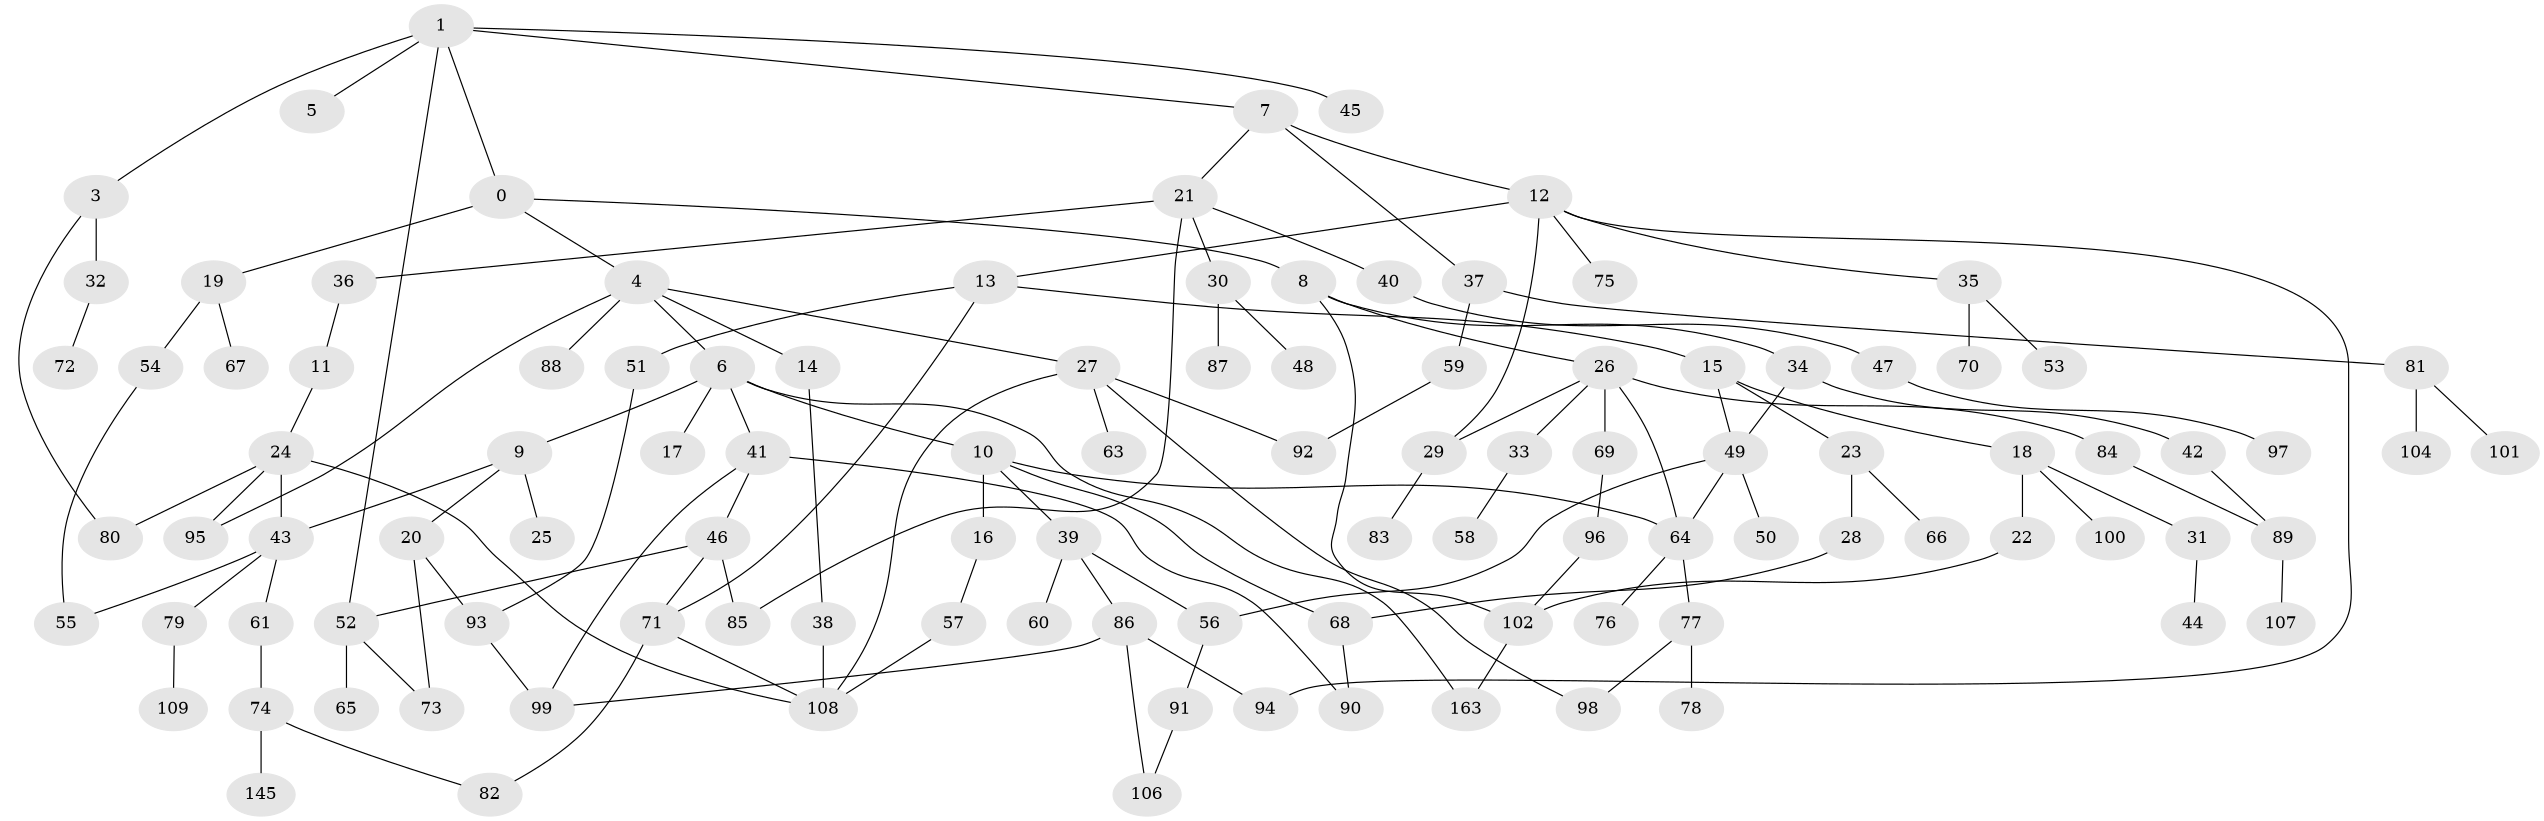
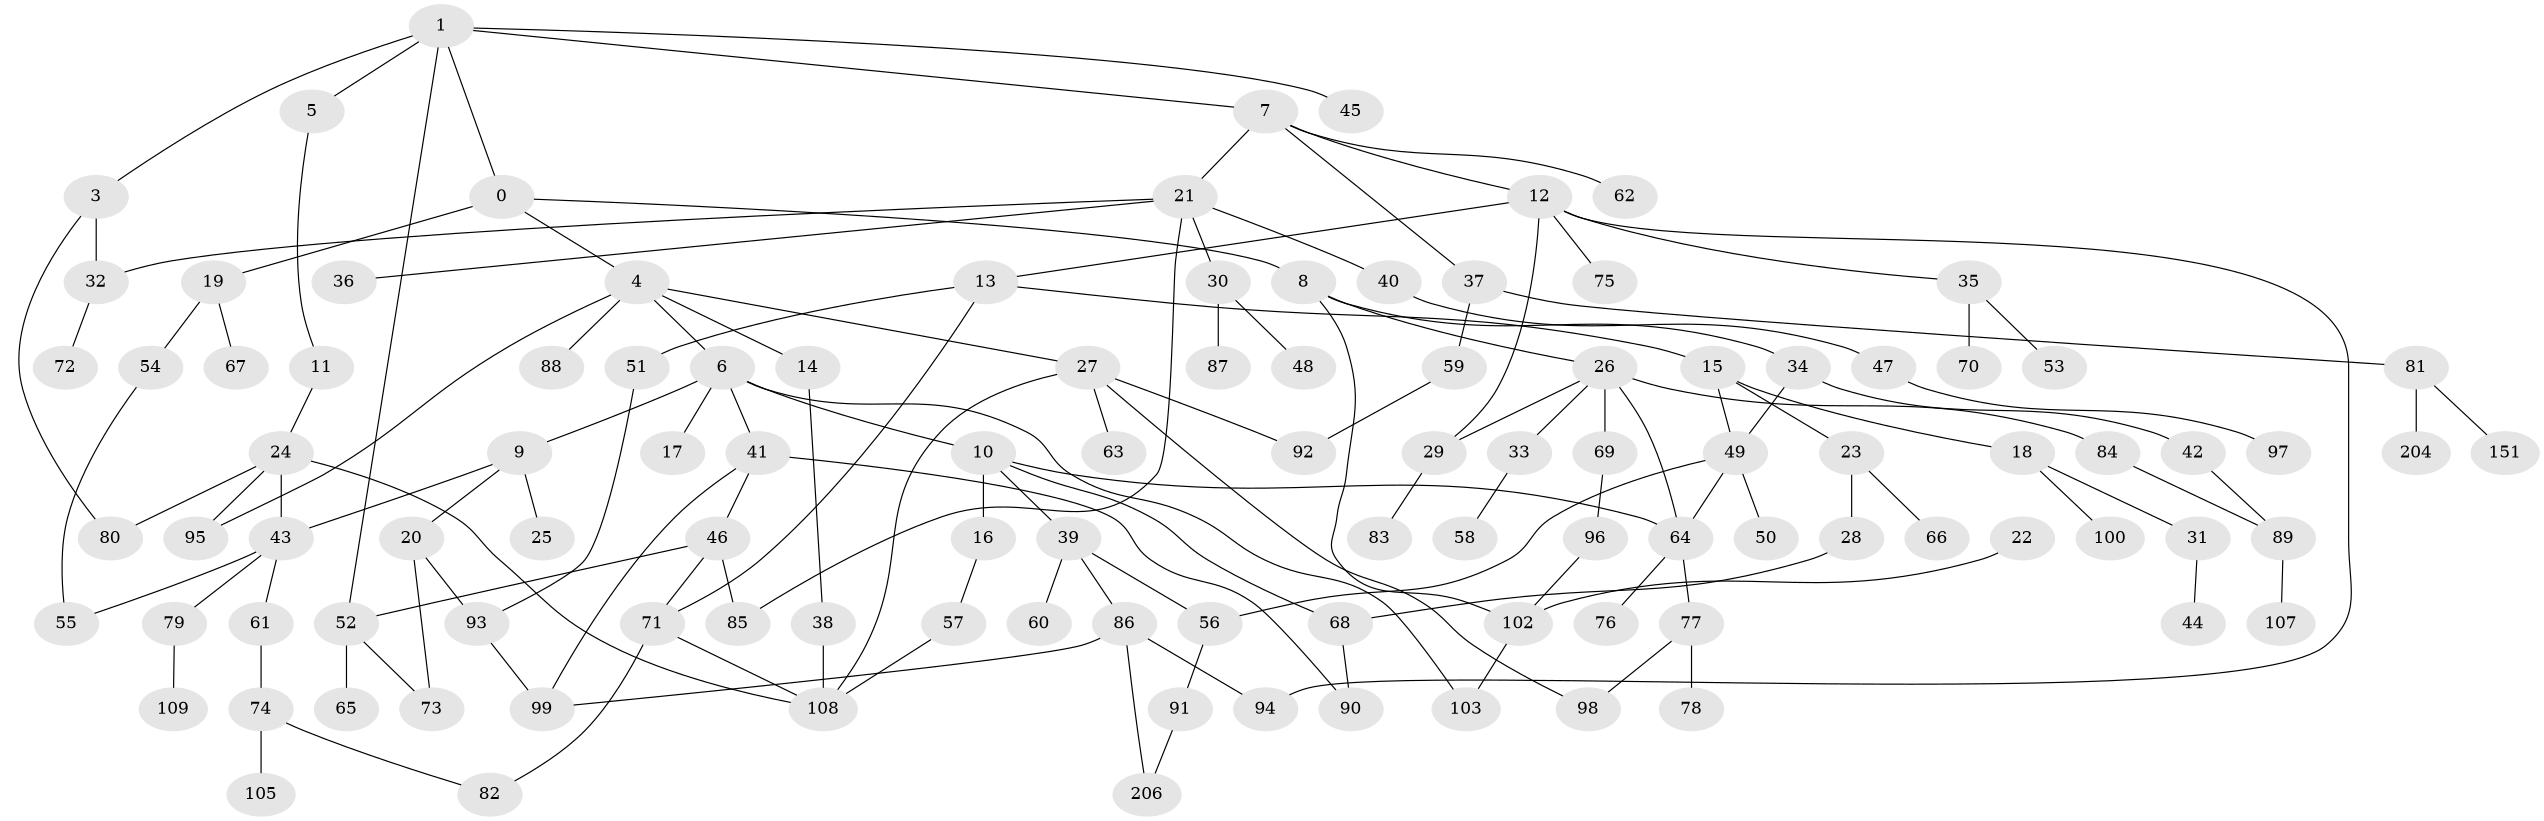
node "62": added
edge "21" -- "32": added
edge "36" -- "11": now "5" -- "11"
node "104": label "104" -> "204"
node "101": label "101" -> "151"
edge "18" -- "22": removed
node "163": label "163" -> "103"
node "145": label "145" -> "105"
node "106": label "106" -> "206"
